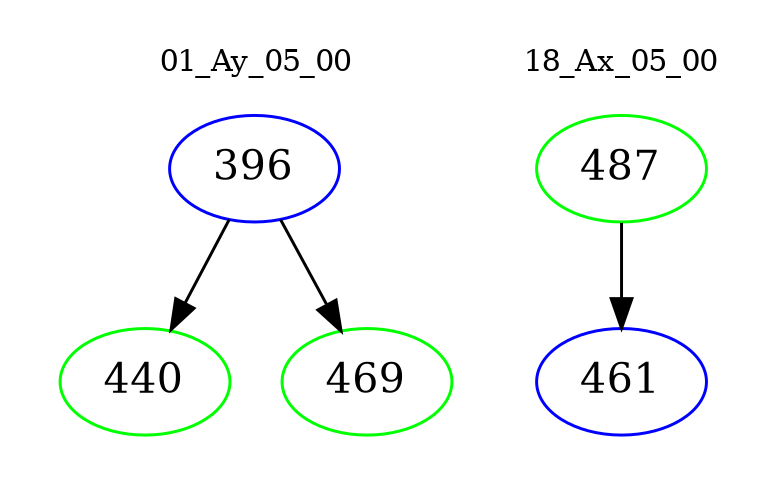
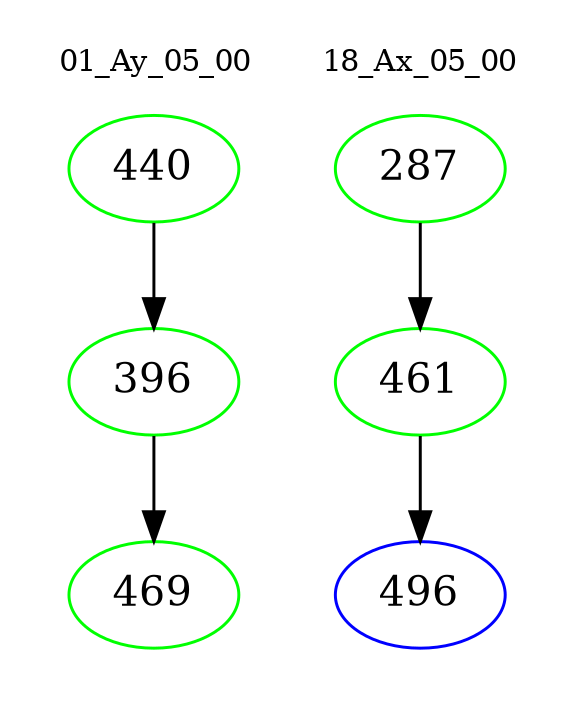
node "396": color blue -> green
node "487": label "487" -> "287"
edge "396" -> "440": reversed
node "461": color blue -> green
node "496": added
